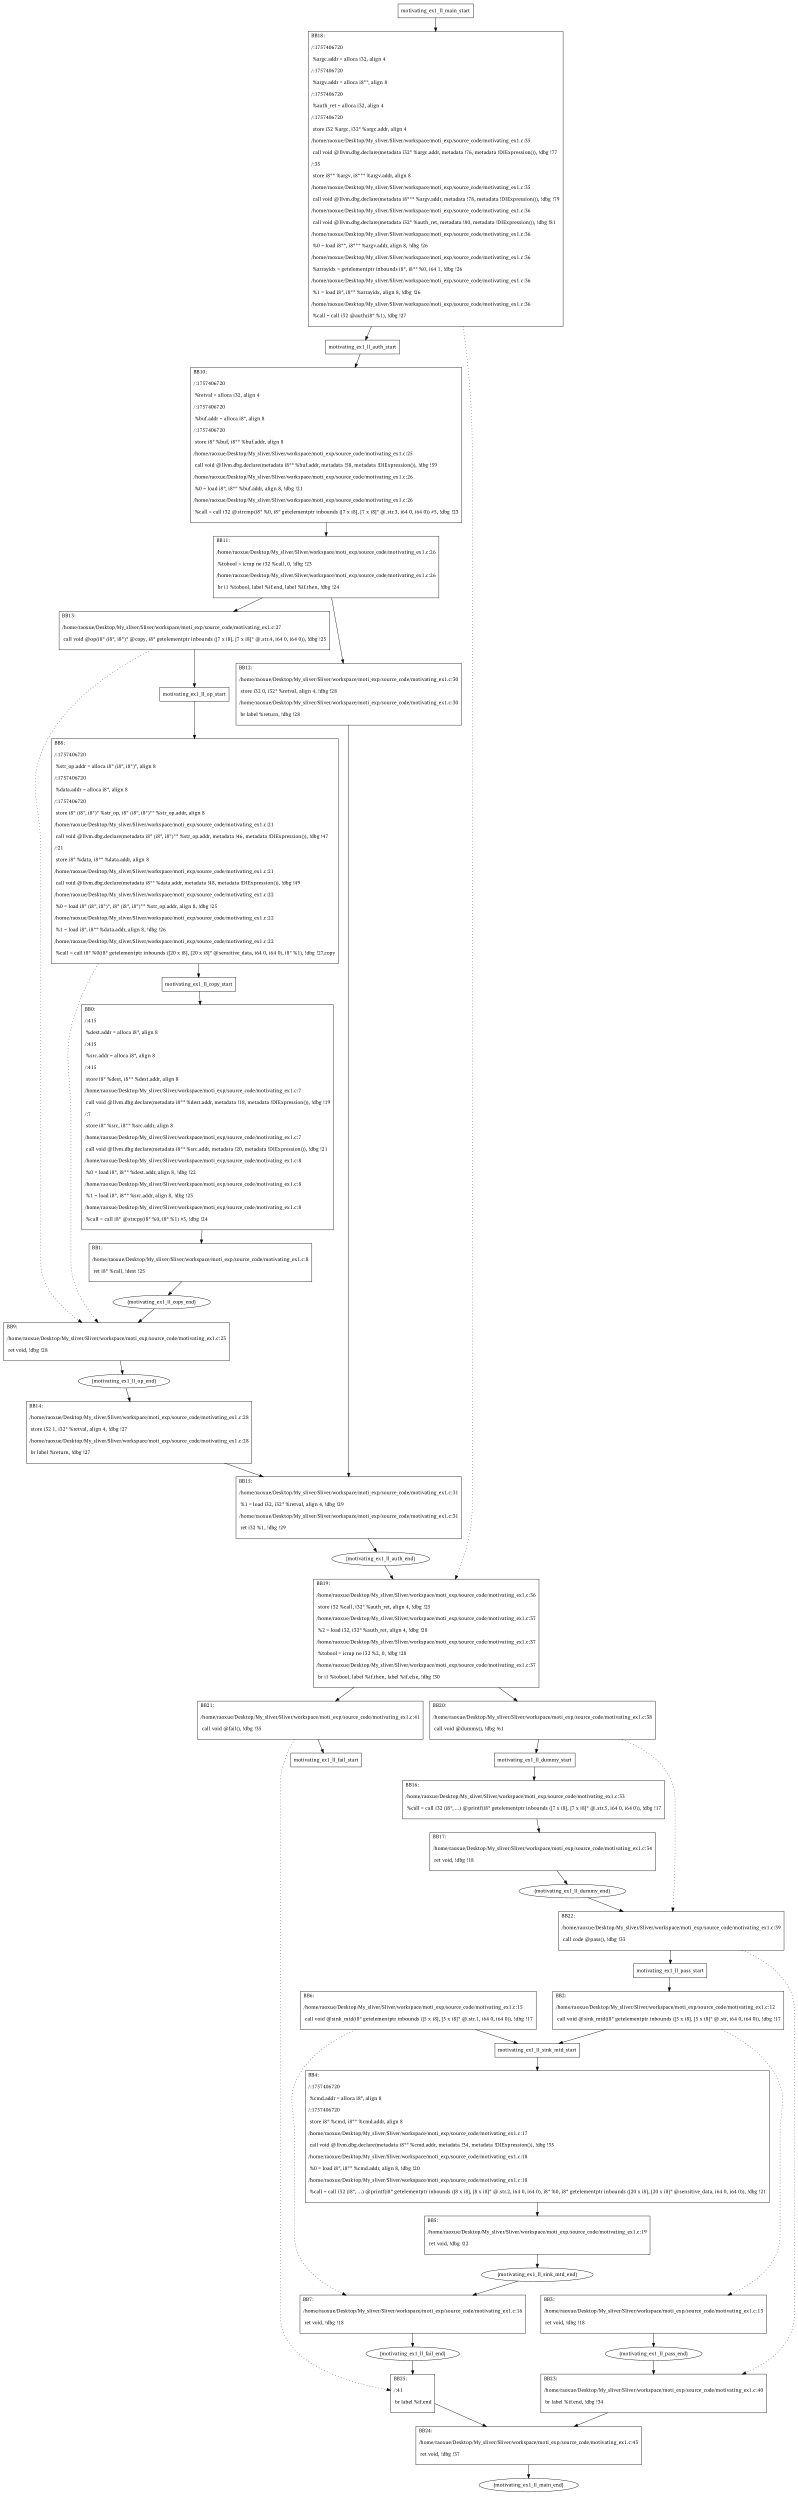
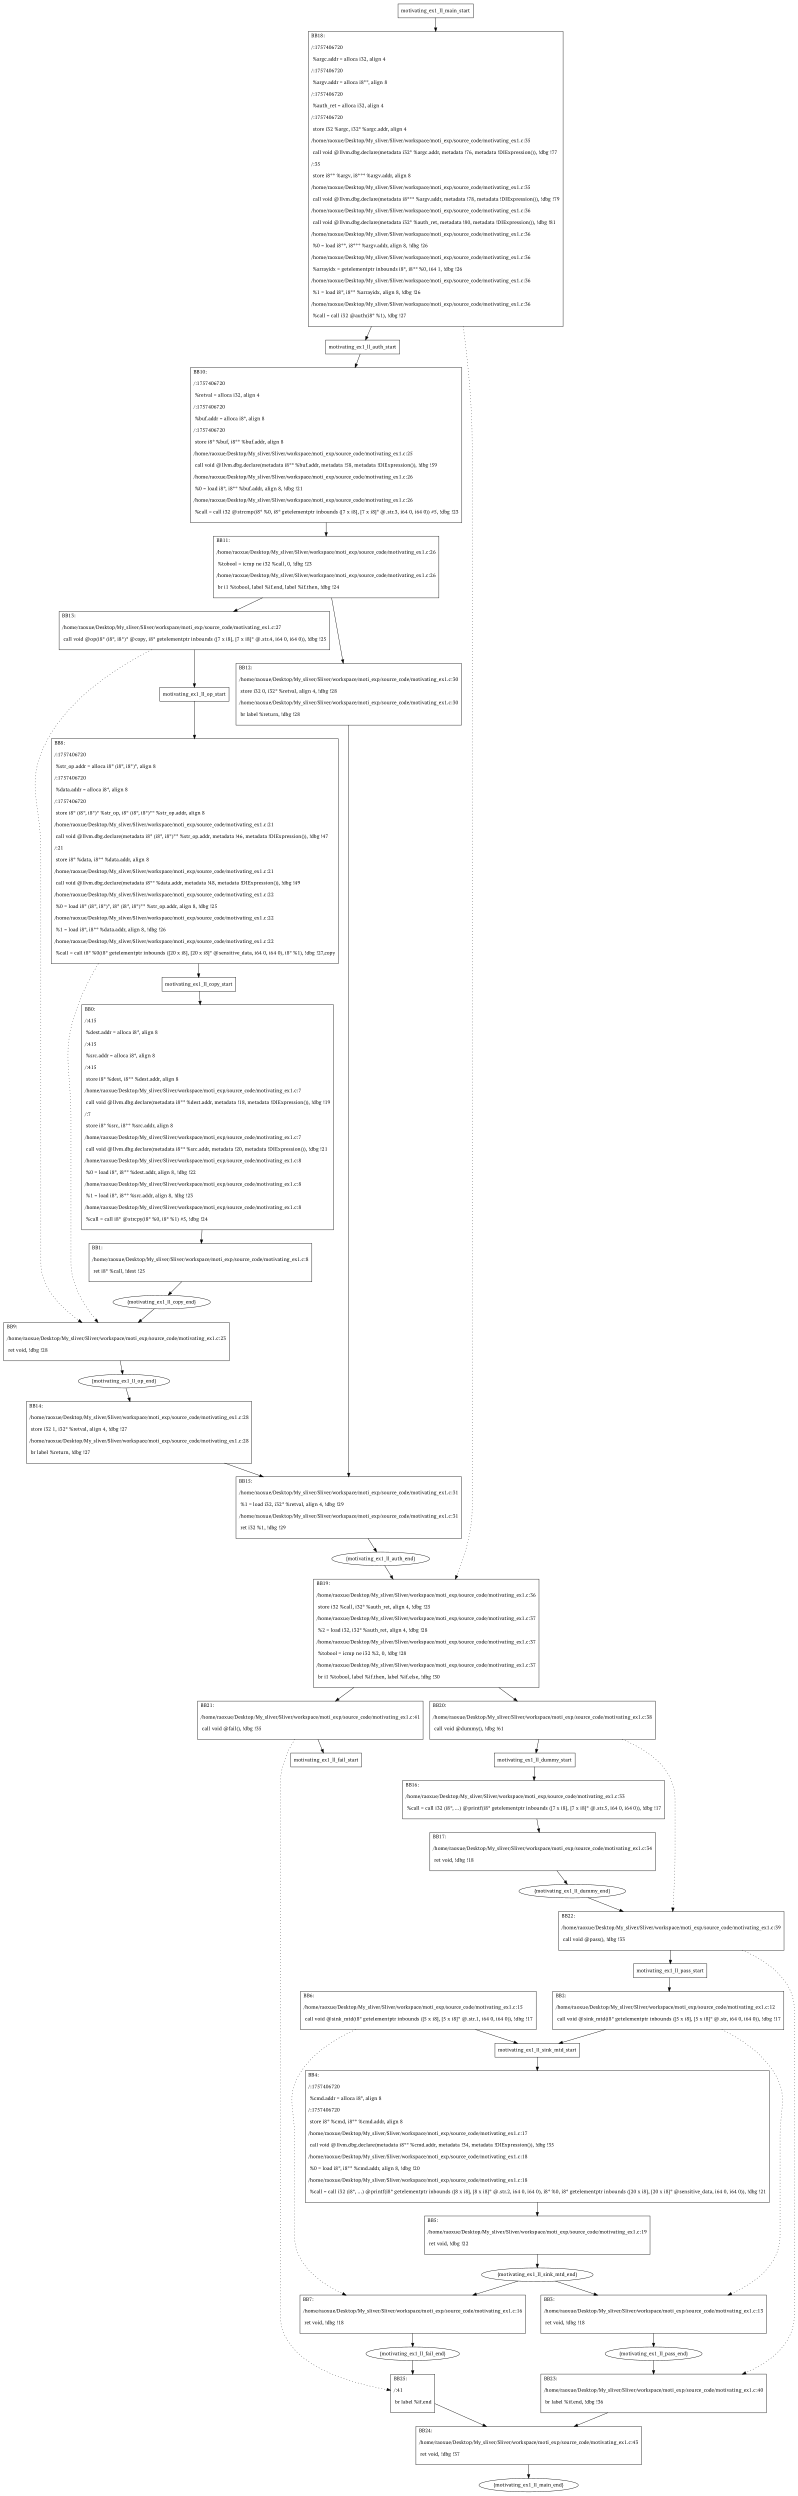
node "BB22:": text "call code @pass(), !dbg !33" -> "call void @pass(), !dbg !33"
edge "{motivating_ex1_ll_sink_mtd_end}" -> "BB3:": added
node "BB23:": text "br label %if.end, !dbg !34" -> "br label %if.end, !dbg !36"
